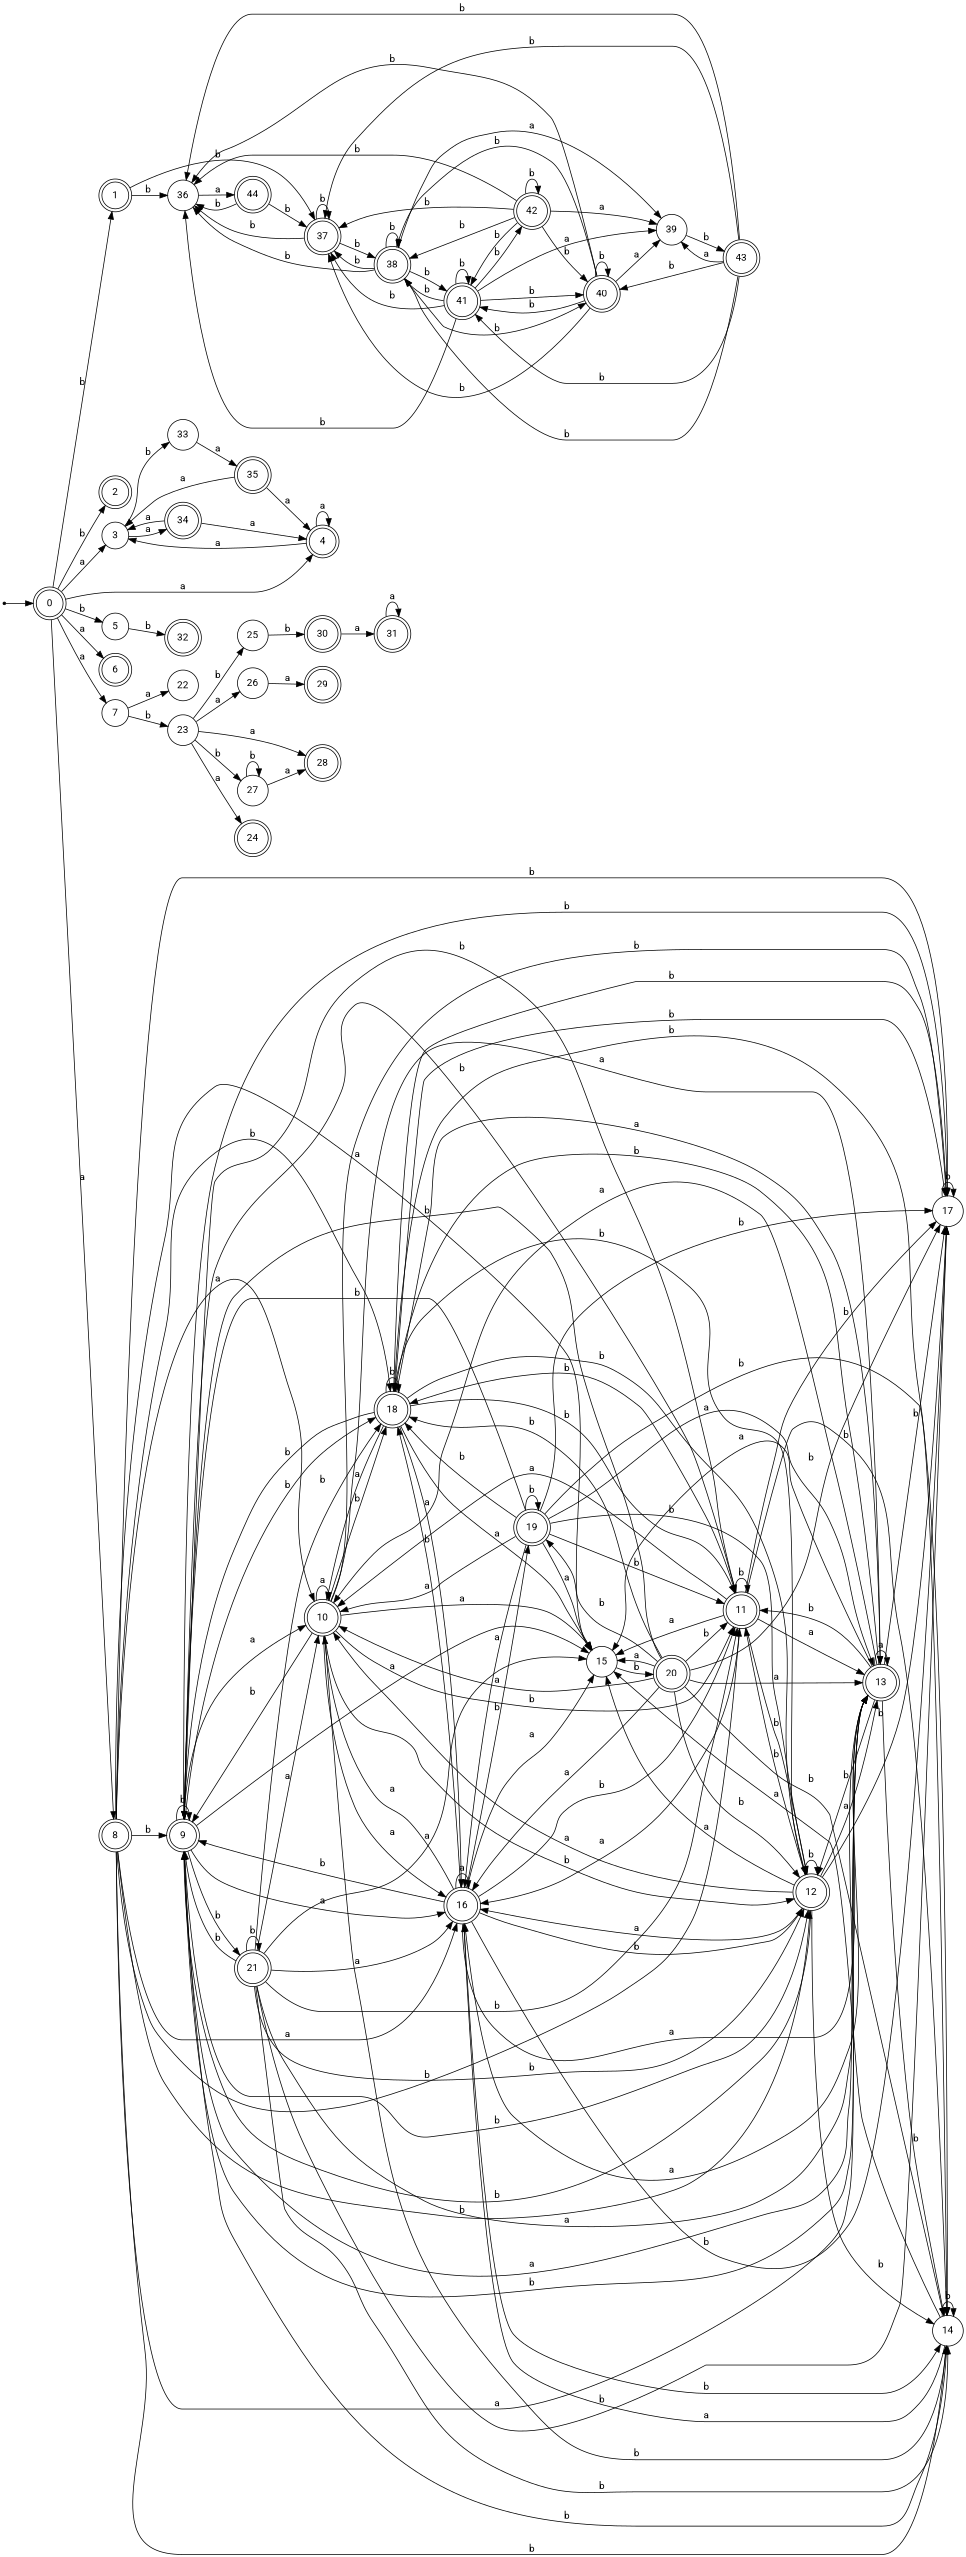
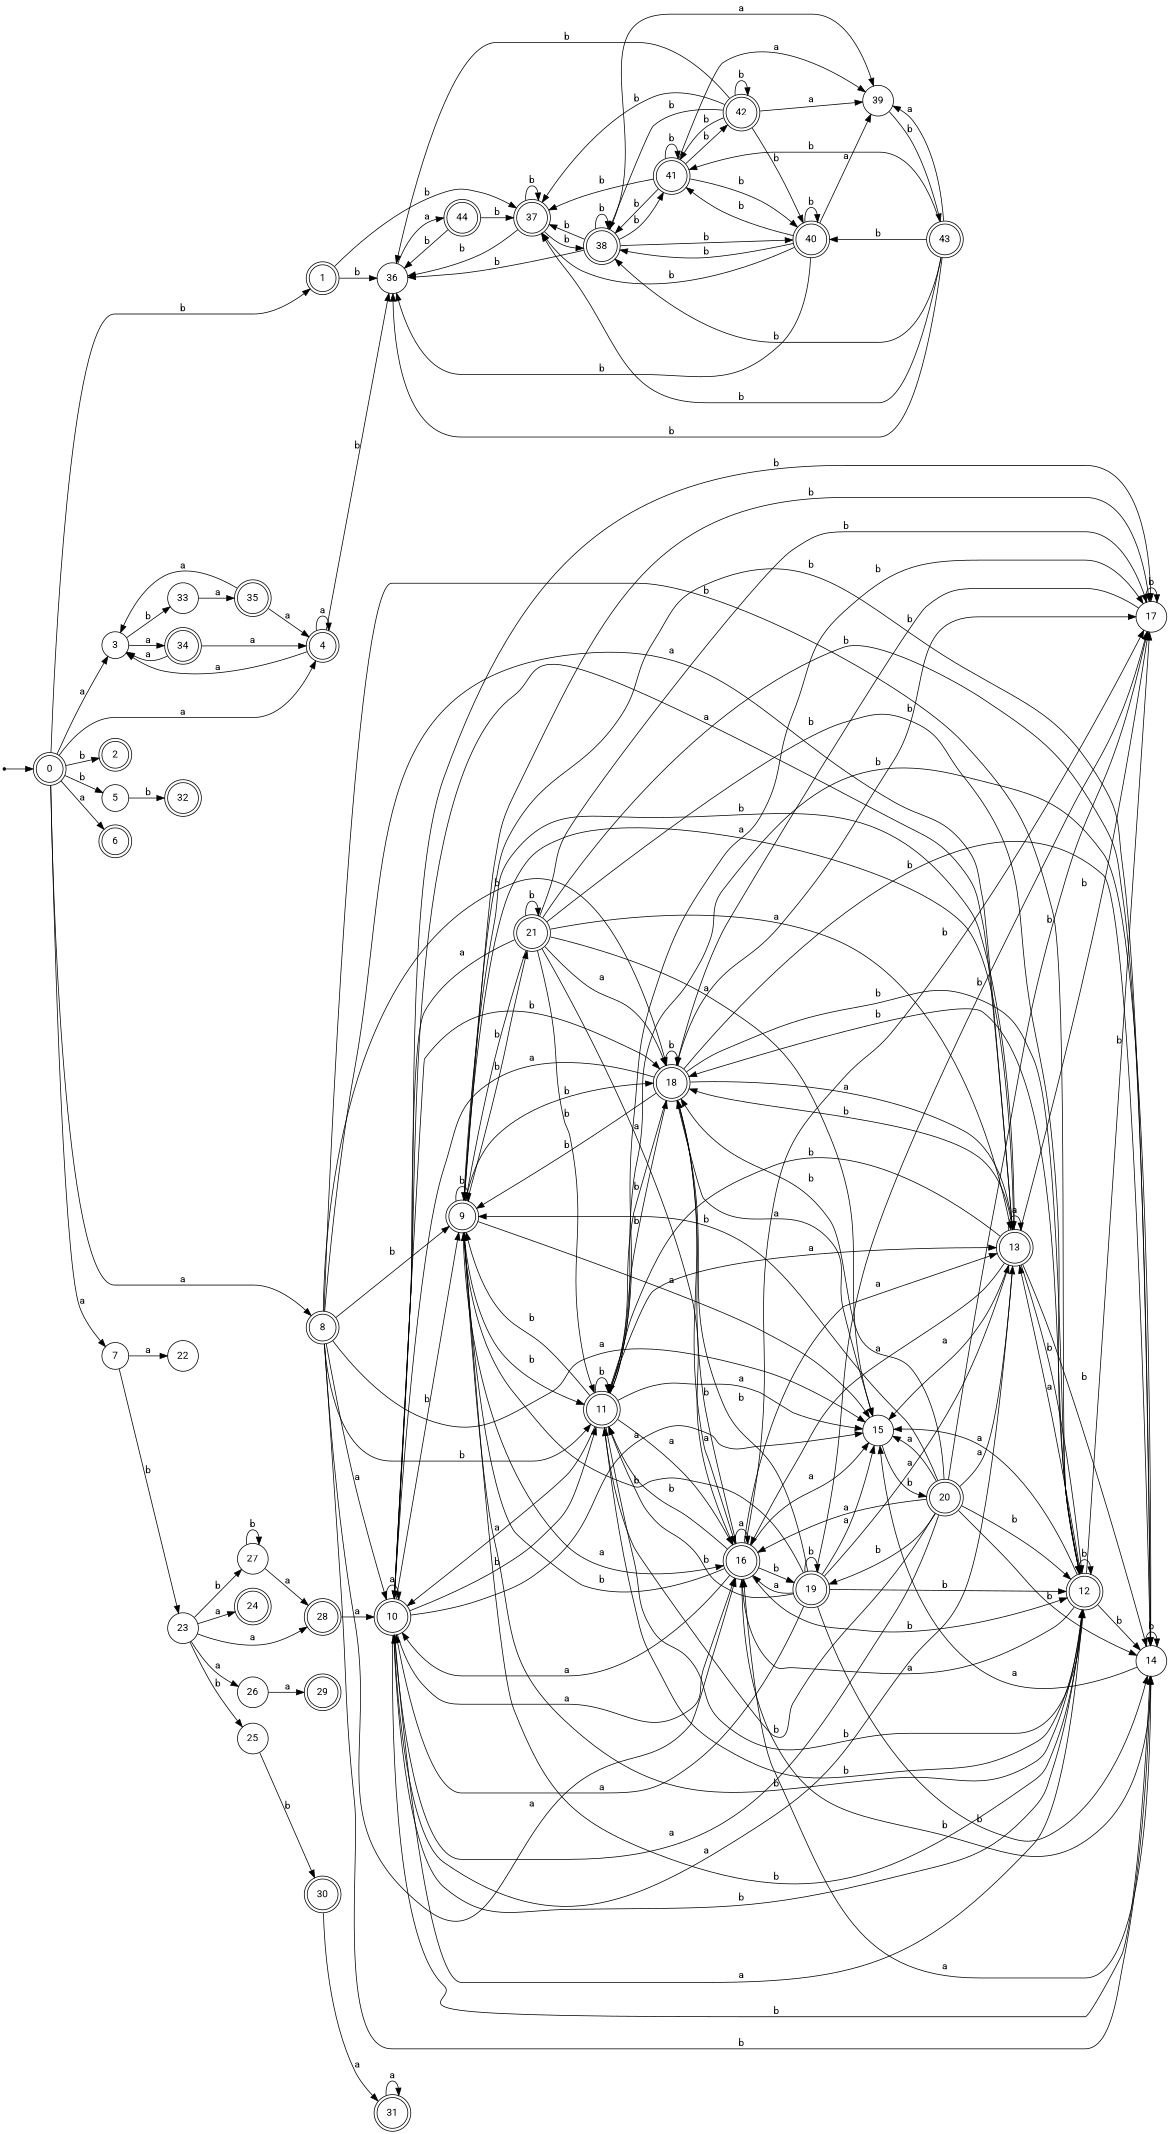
edge "41" -> "36": now "4" -> "36"
edge "8" -> "17": removed, label "b"
edge "21" -> "18": label "b" -> "a"
edge "9" -> "10": now "28" -> "10"
